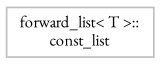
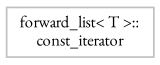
node "forward_list< T >:: const_list": label "forward_list< T >:: const_list" -> "forward_list< T >:: const_iterator"
